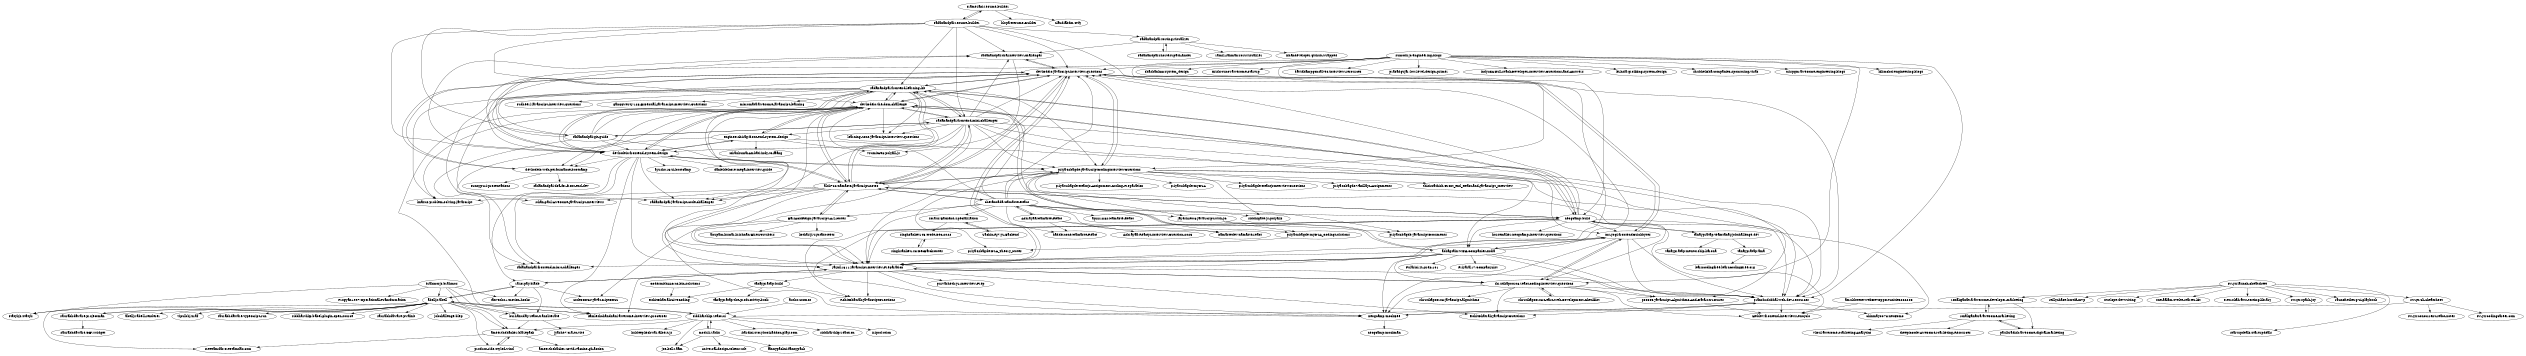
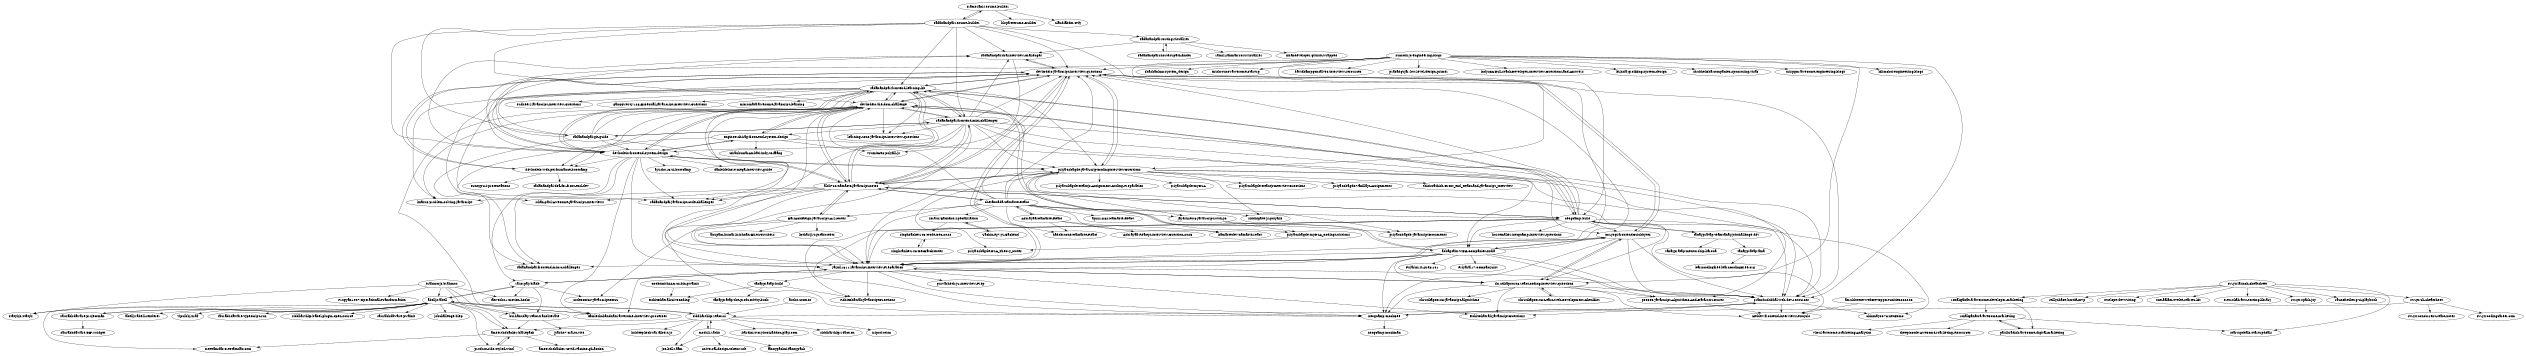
node "CodesmithLLC/cs-bin-solutions": label "CodesmithLLC/cs-bin-solutions" -> "CodesmithLLC/cs-bin-pwainit"
edge "ronakganatra/awesome-marketing" -> "ronakganatra/awesome-developer-marketing": now "ronakganatra/awesome-marketing" -> "startupdeals/startupdeals"
